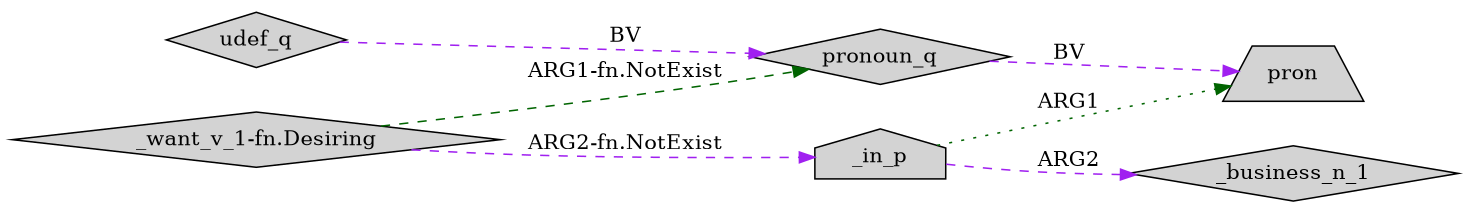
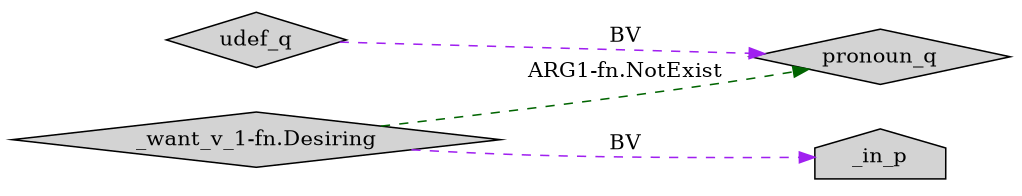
node "pron": removed
edge "_want_v_1-fn.Desiring" -> "_in_p": label "ARG2-fn.NotExist" -> "BV"
node "_business_n_1": removed
